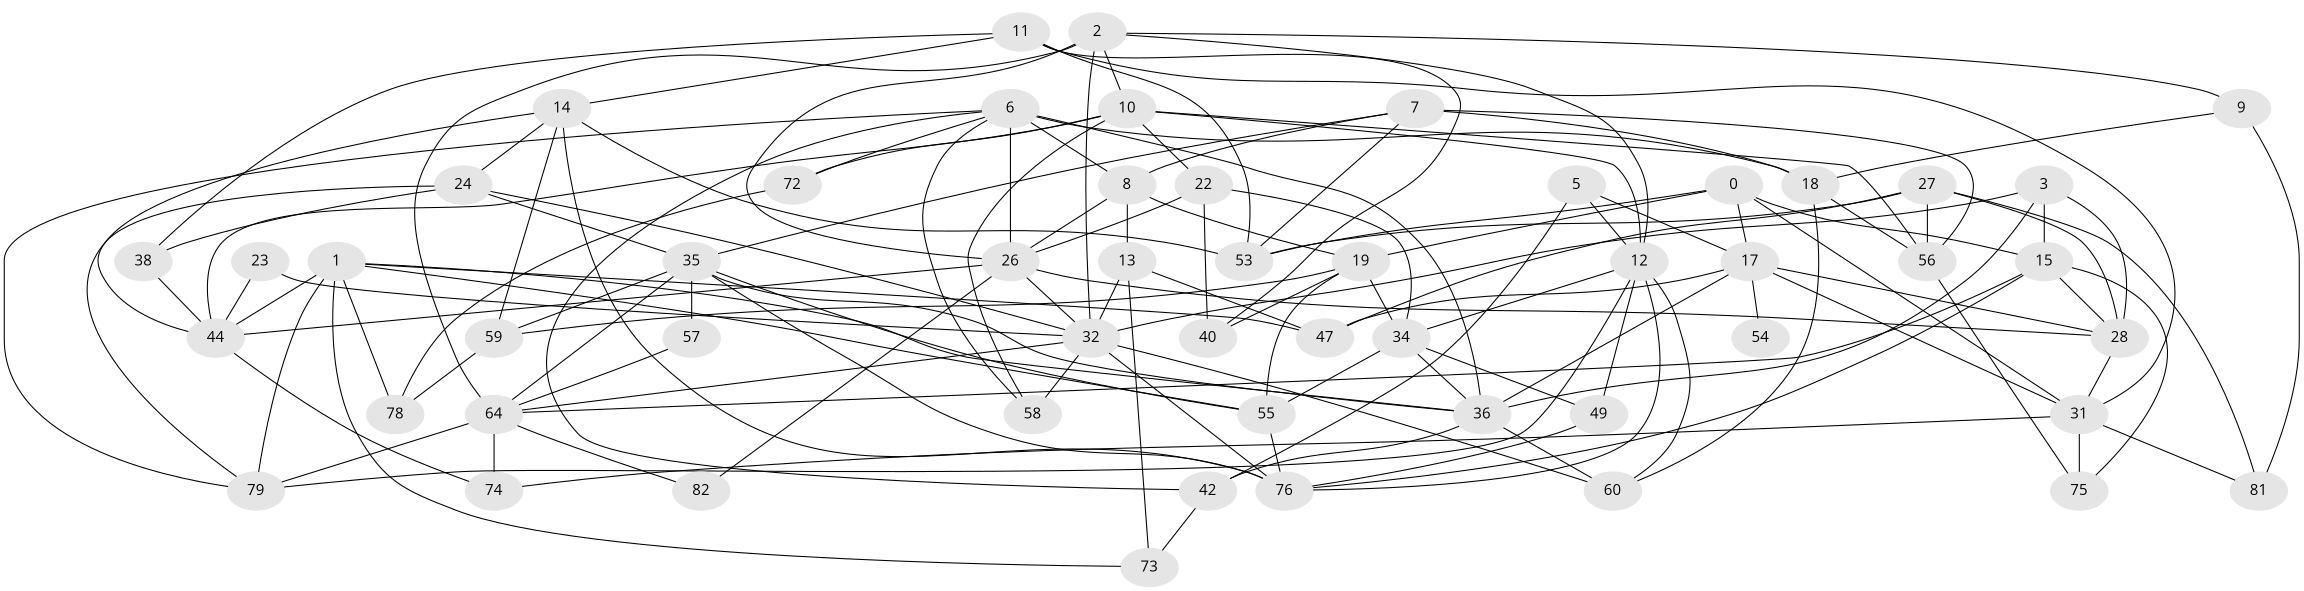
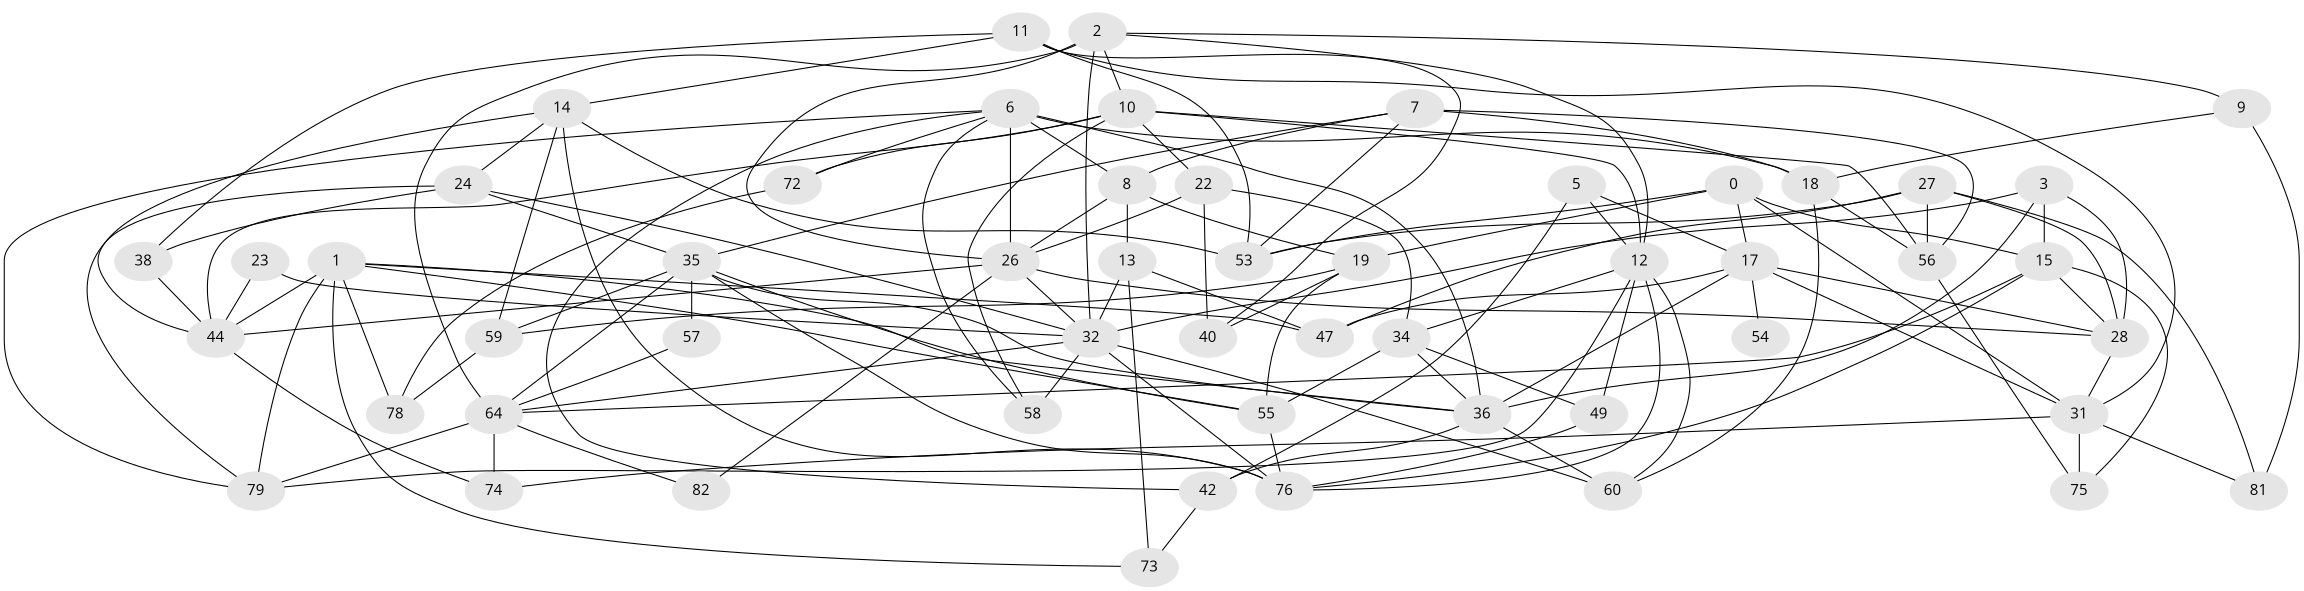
edge "19" -- "34": removed
